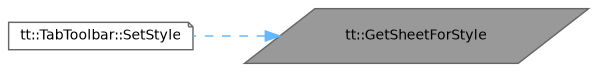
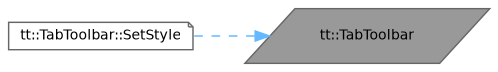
node "tt::GetSheetForStyle": label "tt::GetSheetForStyle" -> "tt::TabToolbar"
